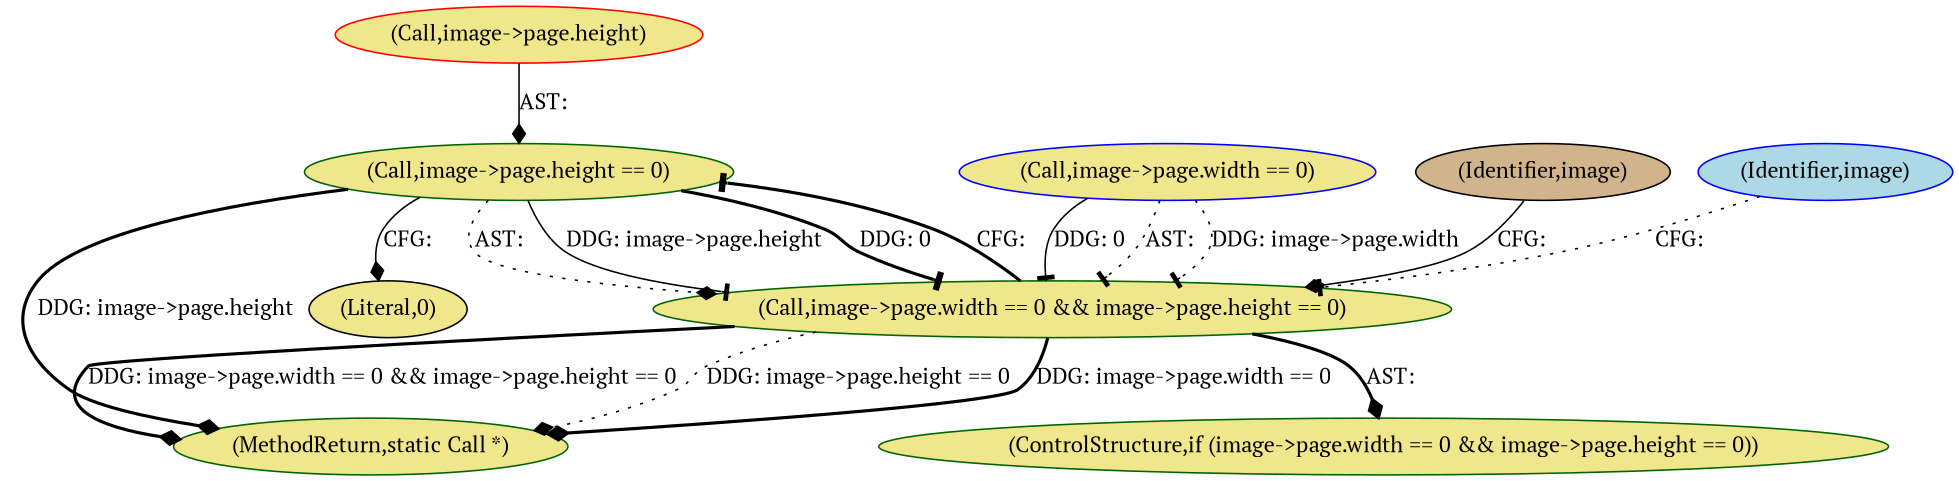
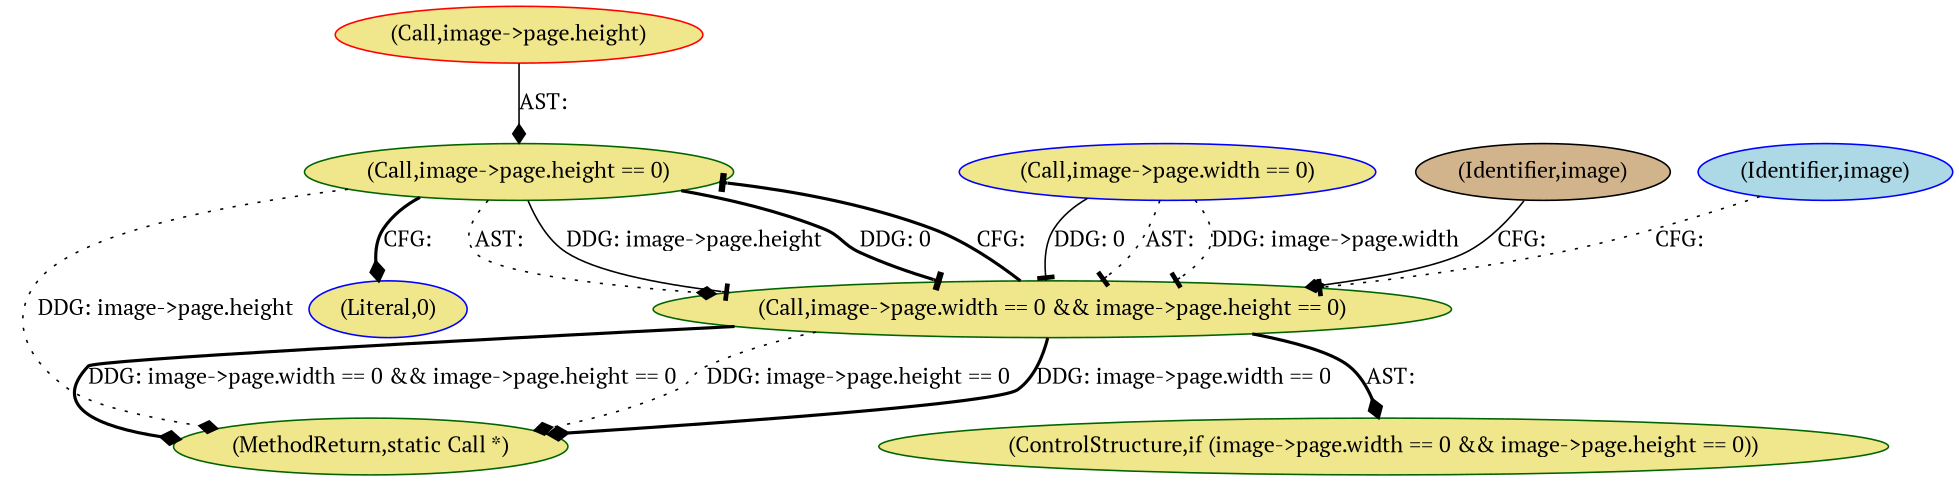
edge "(Call,image->page.height == 0)" -> "(Literal,0)": style solid -> bold
edge "(Call,image->page.height == 0)" -> "(MethodReturn,static Call *)": style bold -> dotted
node "(Literal,0)": color black -> blue
